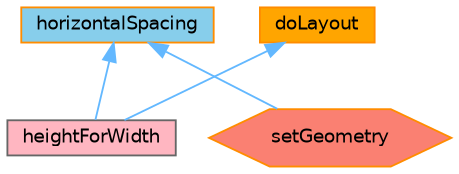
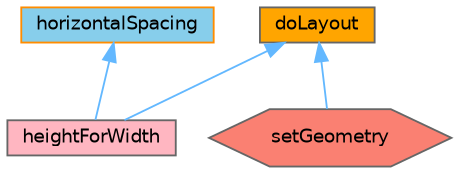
node "doLayout": color darkorange -> gray40
edge "setGeometry" -> "horizontalSpacing": now "setGeometry" -> "doLayout"
node "setGeometry": color darkorange -> gray40
